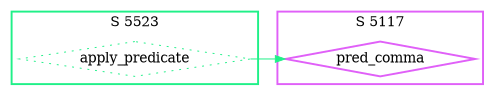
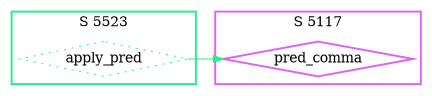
node "apply_predicate": label "apply_predicate" -> "apply_pred"
